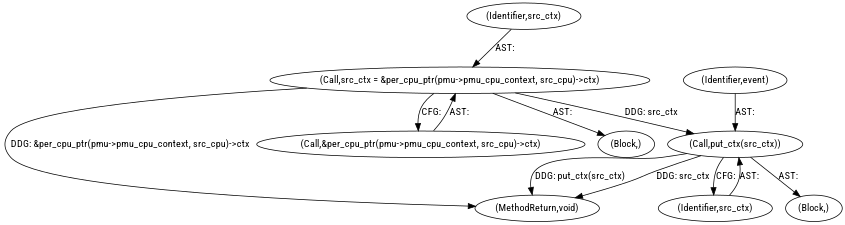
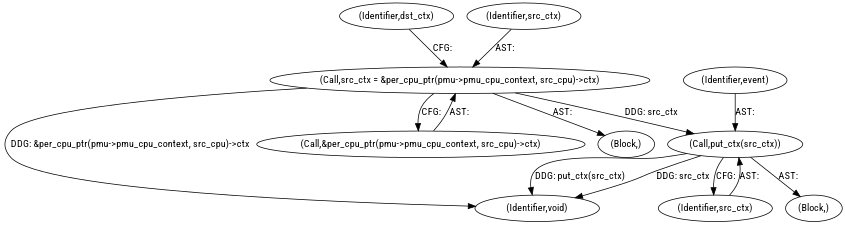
node "(Identifier,dst_ctx)": added
node "(MethodReturn,void)": label "(MethodReturn,void)" -> "(Identifier,void)"
